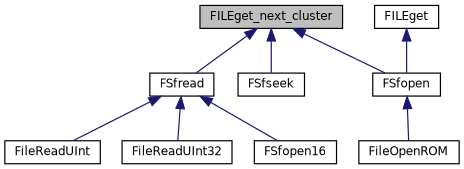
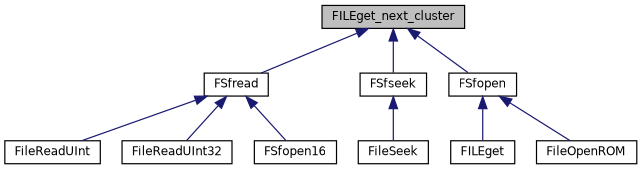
edge "FSfopen" -> "FILEget": reversed
node "FileSeek": added
